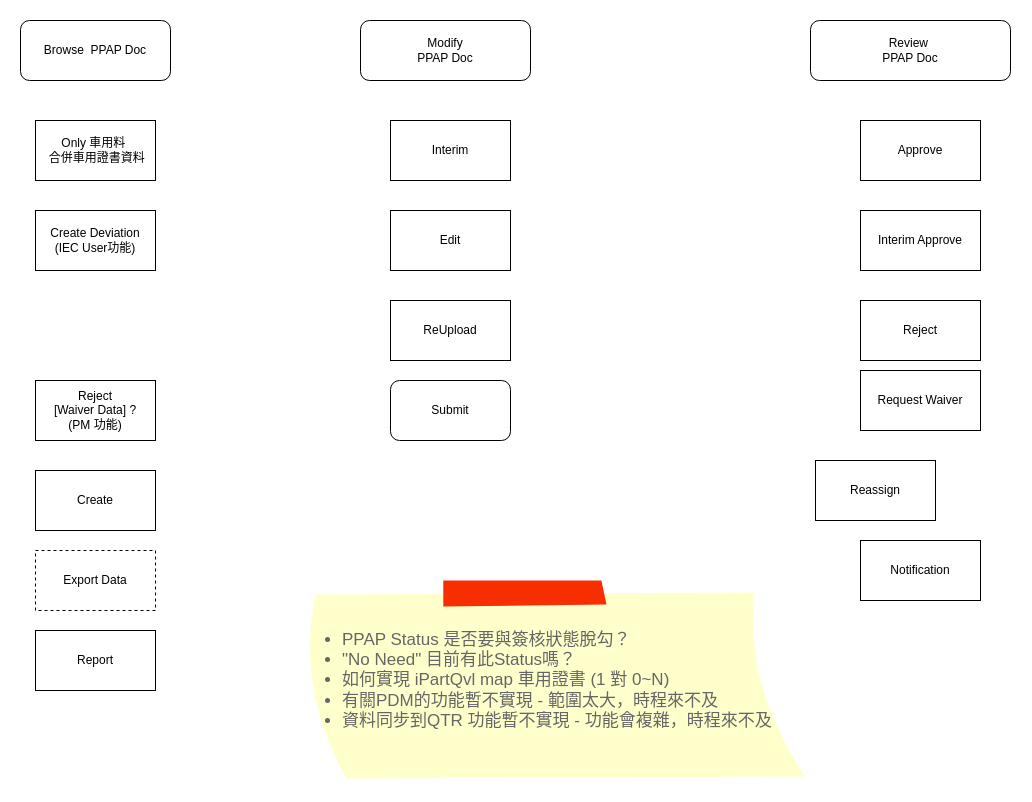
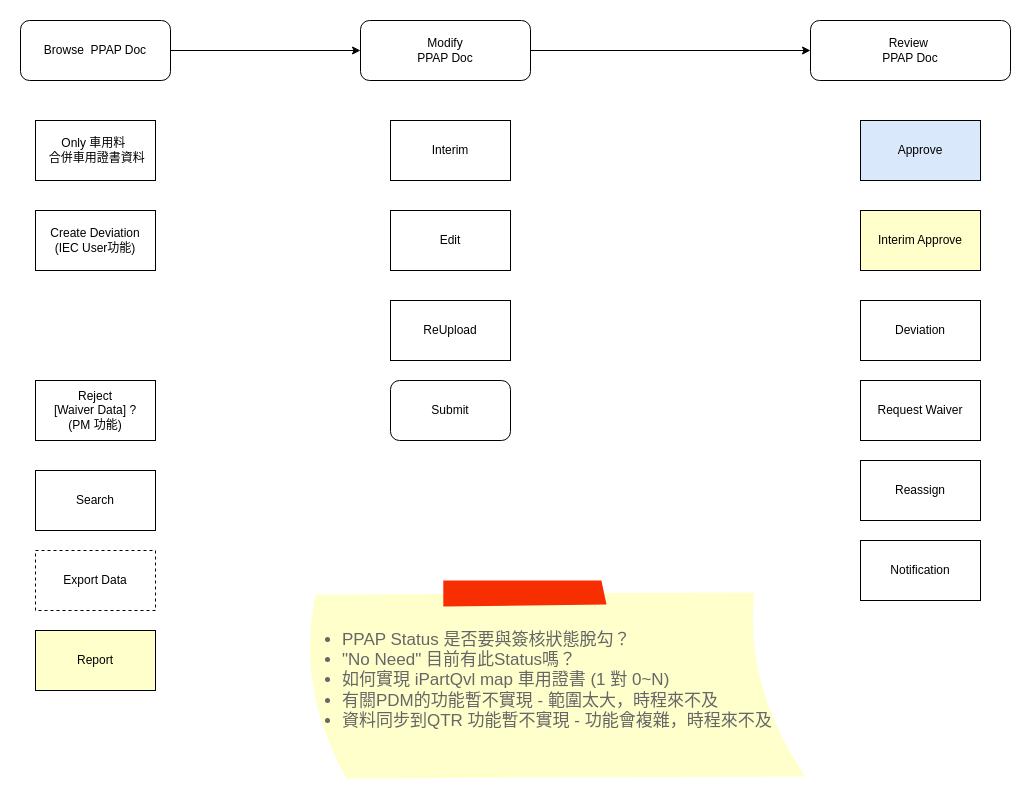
edge "Browse PPAP Doc" -> "Modify PPAP Doc": added
edge "Modify PPAP Doc" -> "Review PPAP Doc": added
node "Approve": fillcolor #ffffff -> #dae8fc
node "Interim Approve": fillcolor #ffffff -> #ffffcc
node "Reject": label "Reject" -> "Deviation"
node "Request Waiver": moved (921, 401) -> (921, 411)
node "Reassign": moved (876, 491) -> (921, 491)
node "Create": label "Create" -> "Search"
node "Report": fillcolor #ffffff -> #ffffcc
